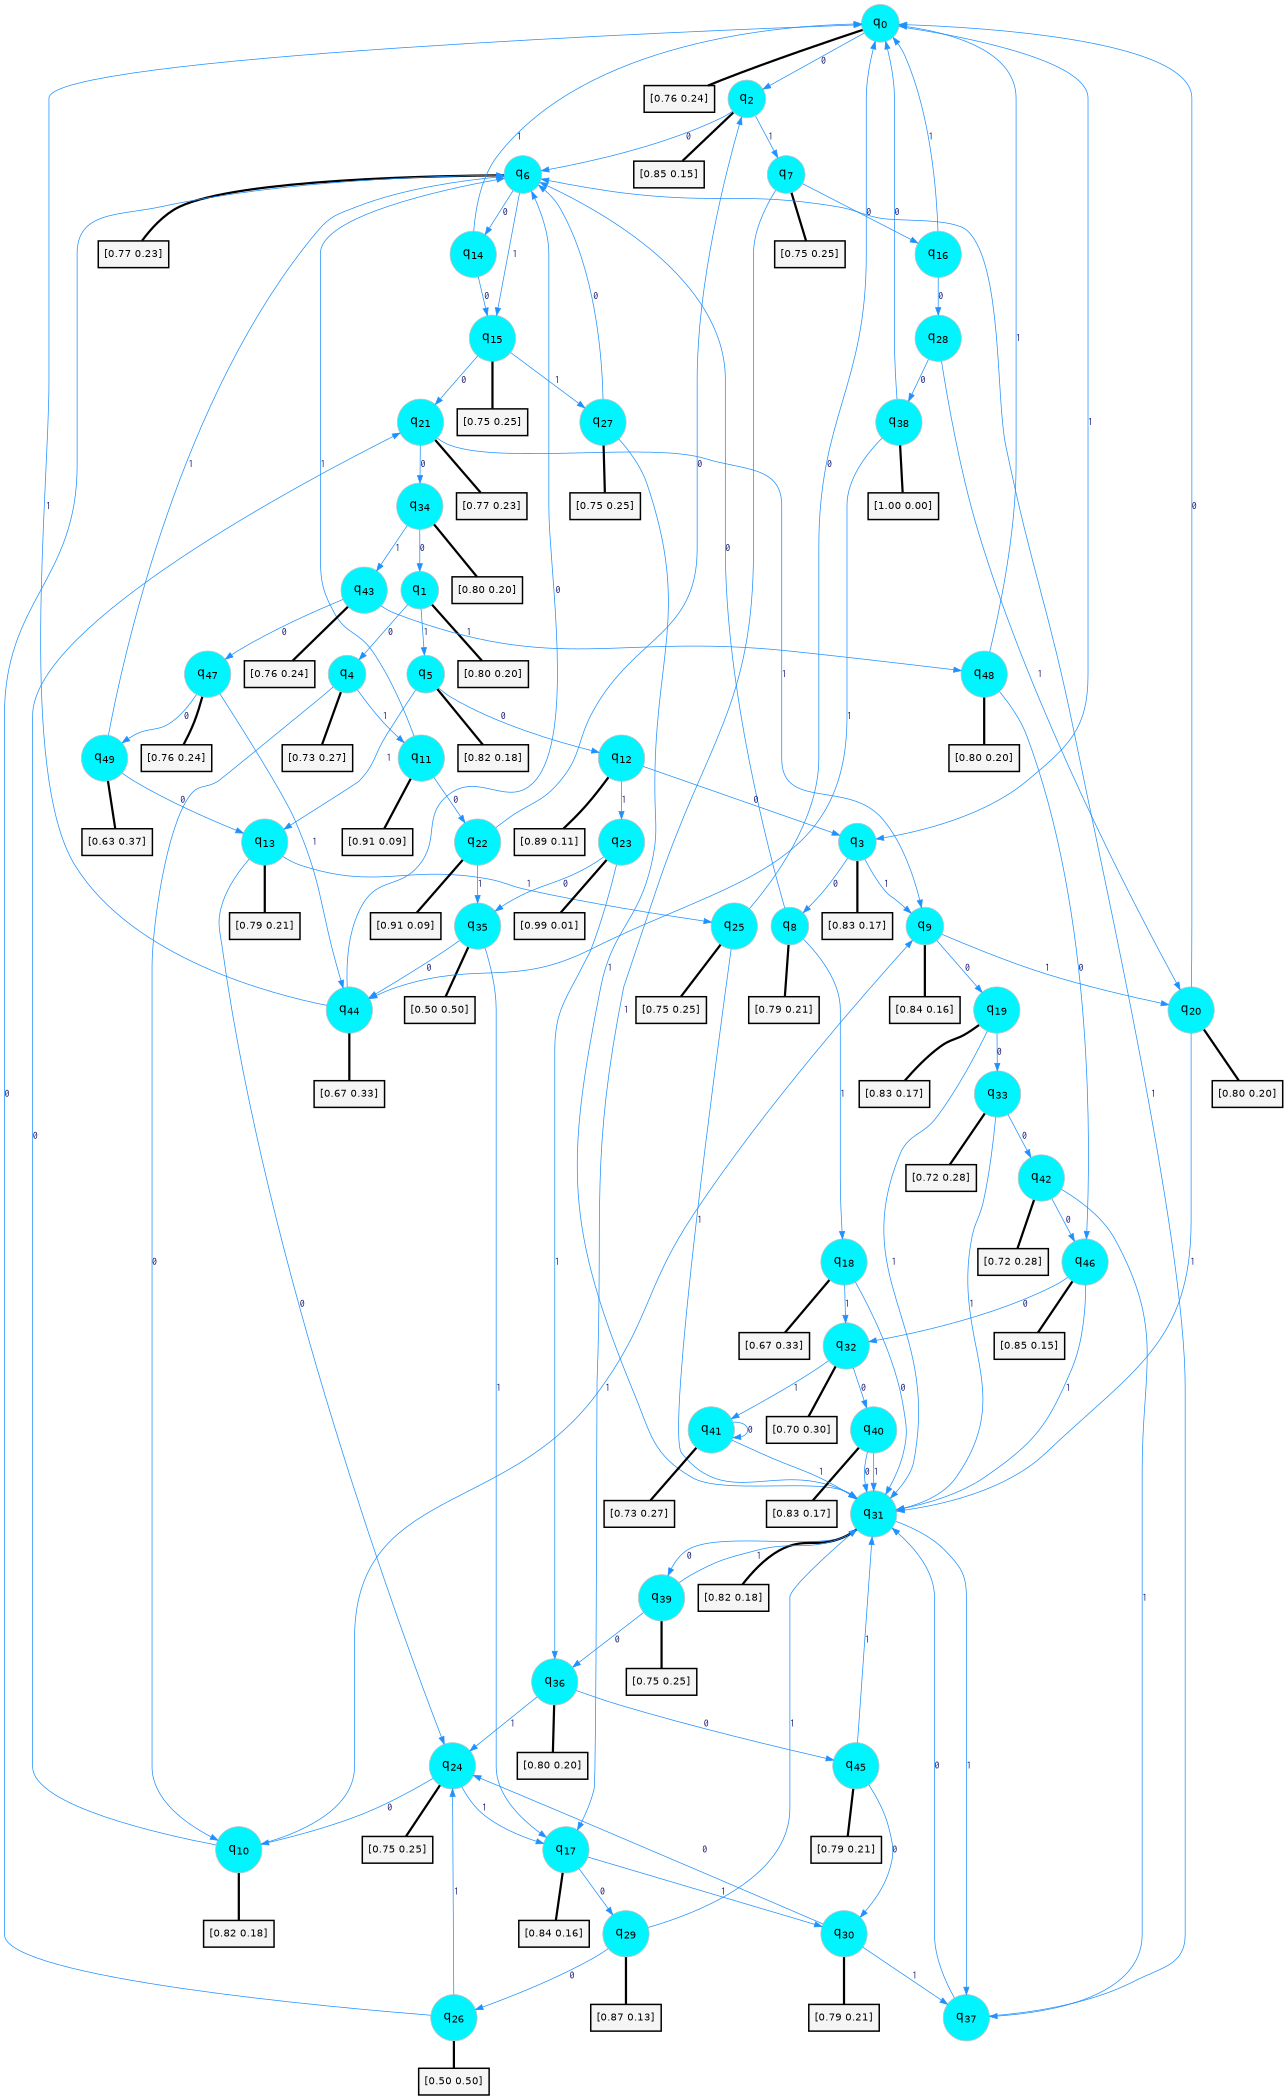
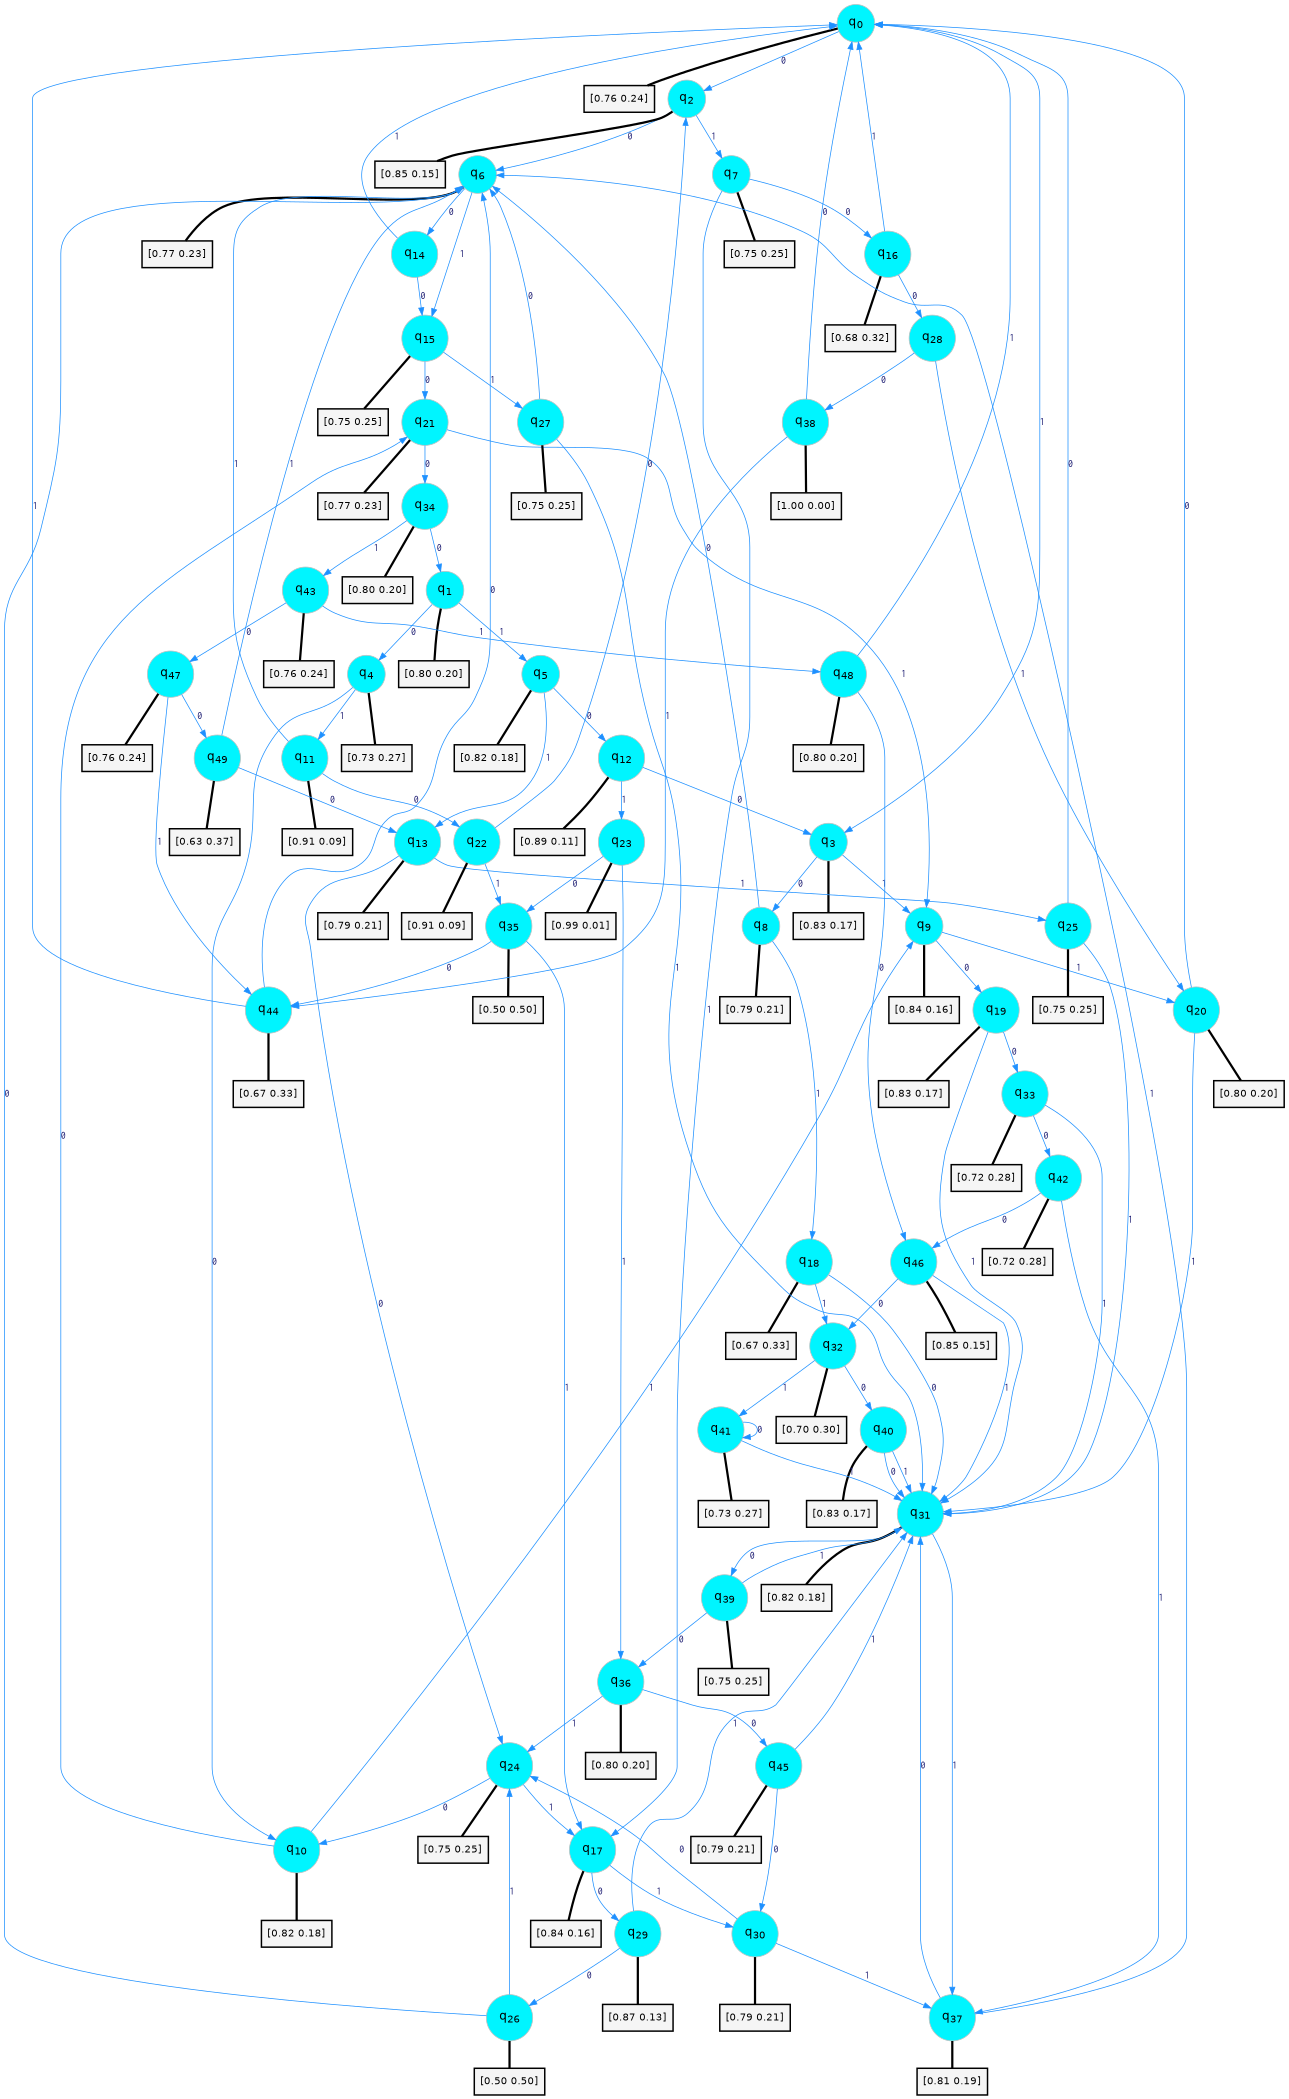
node "[0.68 0.32]": added
node "[0.81 0.19]": added
